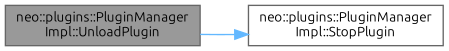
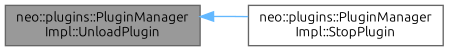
edge "neo::plugins::PluginManager Impl::UnloadPlugin" -> "neo::plugins::PluginManager Impl::StopPlugin": reversed
